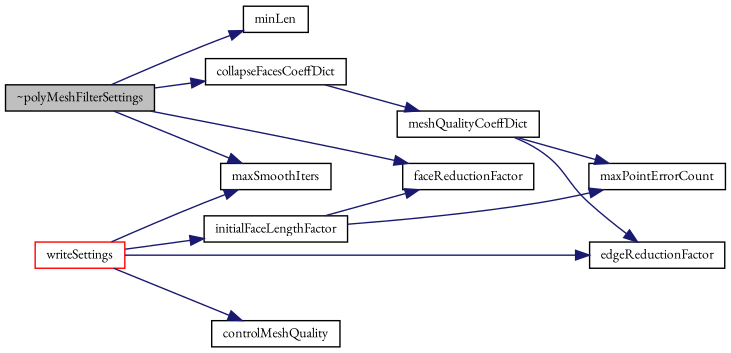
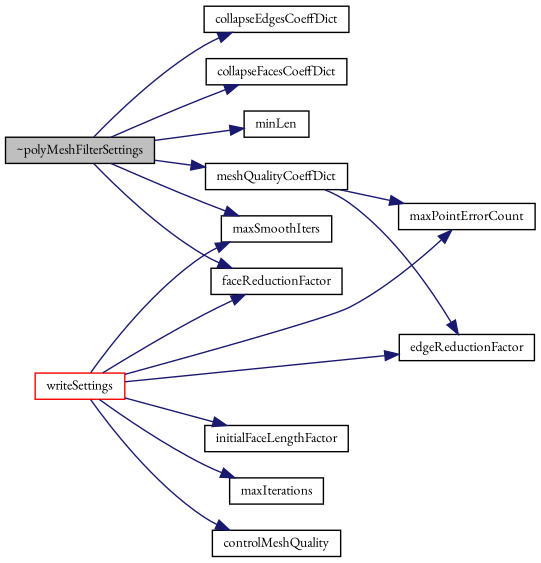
node "collapseEdgesCoeffDict": added
edge "collapseFacesCoeffDict" -> "meshQualityCoeffDict": now "~polyMeshFilterSettings" -> "meshQualityCoeffDict"
edge "initialFaceLengthFactor" -> "faceReductionFactor": now "writeSettings" -> "faceReductionFactor"
edge "initialFaceLengthFactor" -> "maxPointErrorCount": now "writeSettings" -> "maxPointErrorCount"
node "maxIterations": added
